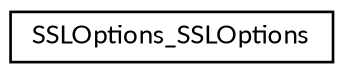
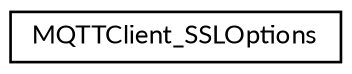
node "SSLOptions_SSLOptions": label "SSLOptions_SSLOptions" -> "MQTTClient_SSLOptions"
